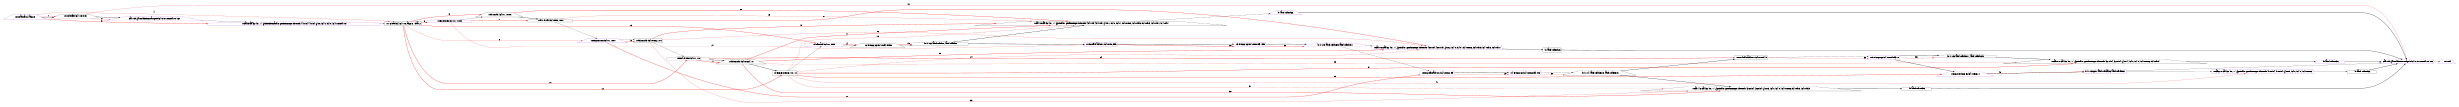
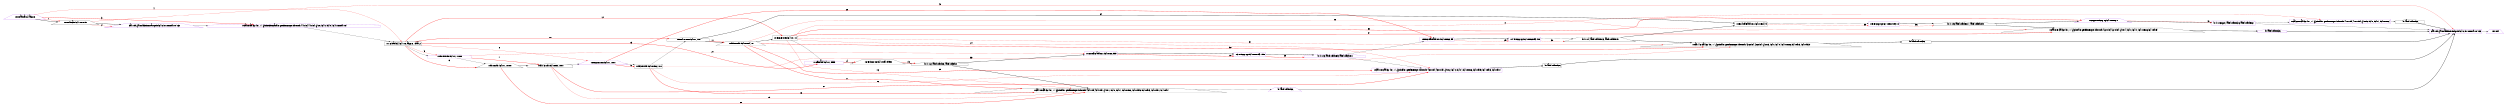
edge "%rem4 = srem i64 %1, 100" -> "%rem4.off = add nsw i64 %rem4, 9": color red -> black
edge "%5 = icmp ugt i64 %rem4.off, 18" -> "%cmp20 = icmp eq i64 %rem6, 0": now "br i1 %5, label %if.then17, label %if.else19" -> "%cmp20 = icmp eq i64 %rem6, 0"
node "br i1 %cmp20, label %if.call26, label %if.then21": label "br i1 %cmp20, label %if.call26, label %if.then21" -> "br i1 %cmp20, label %if.end26, label %if.then21"
